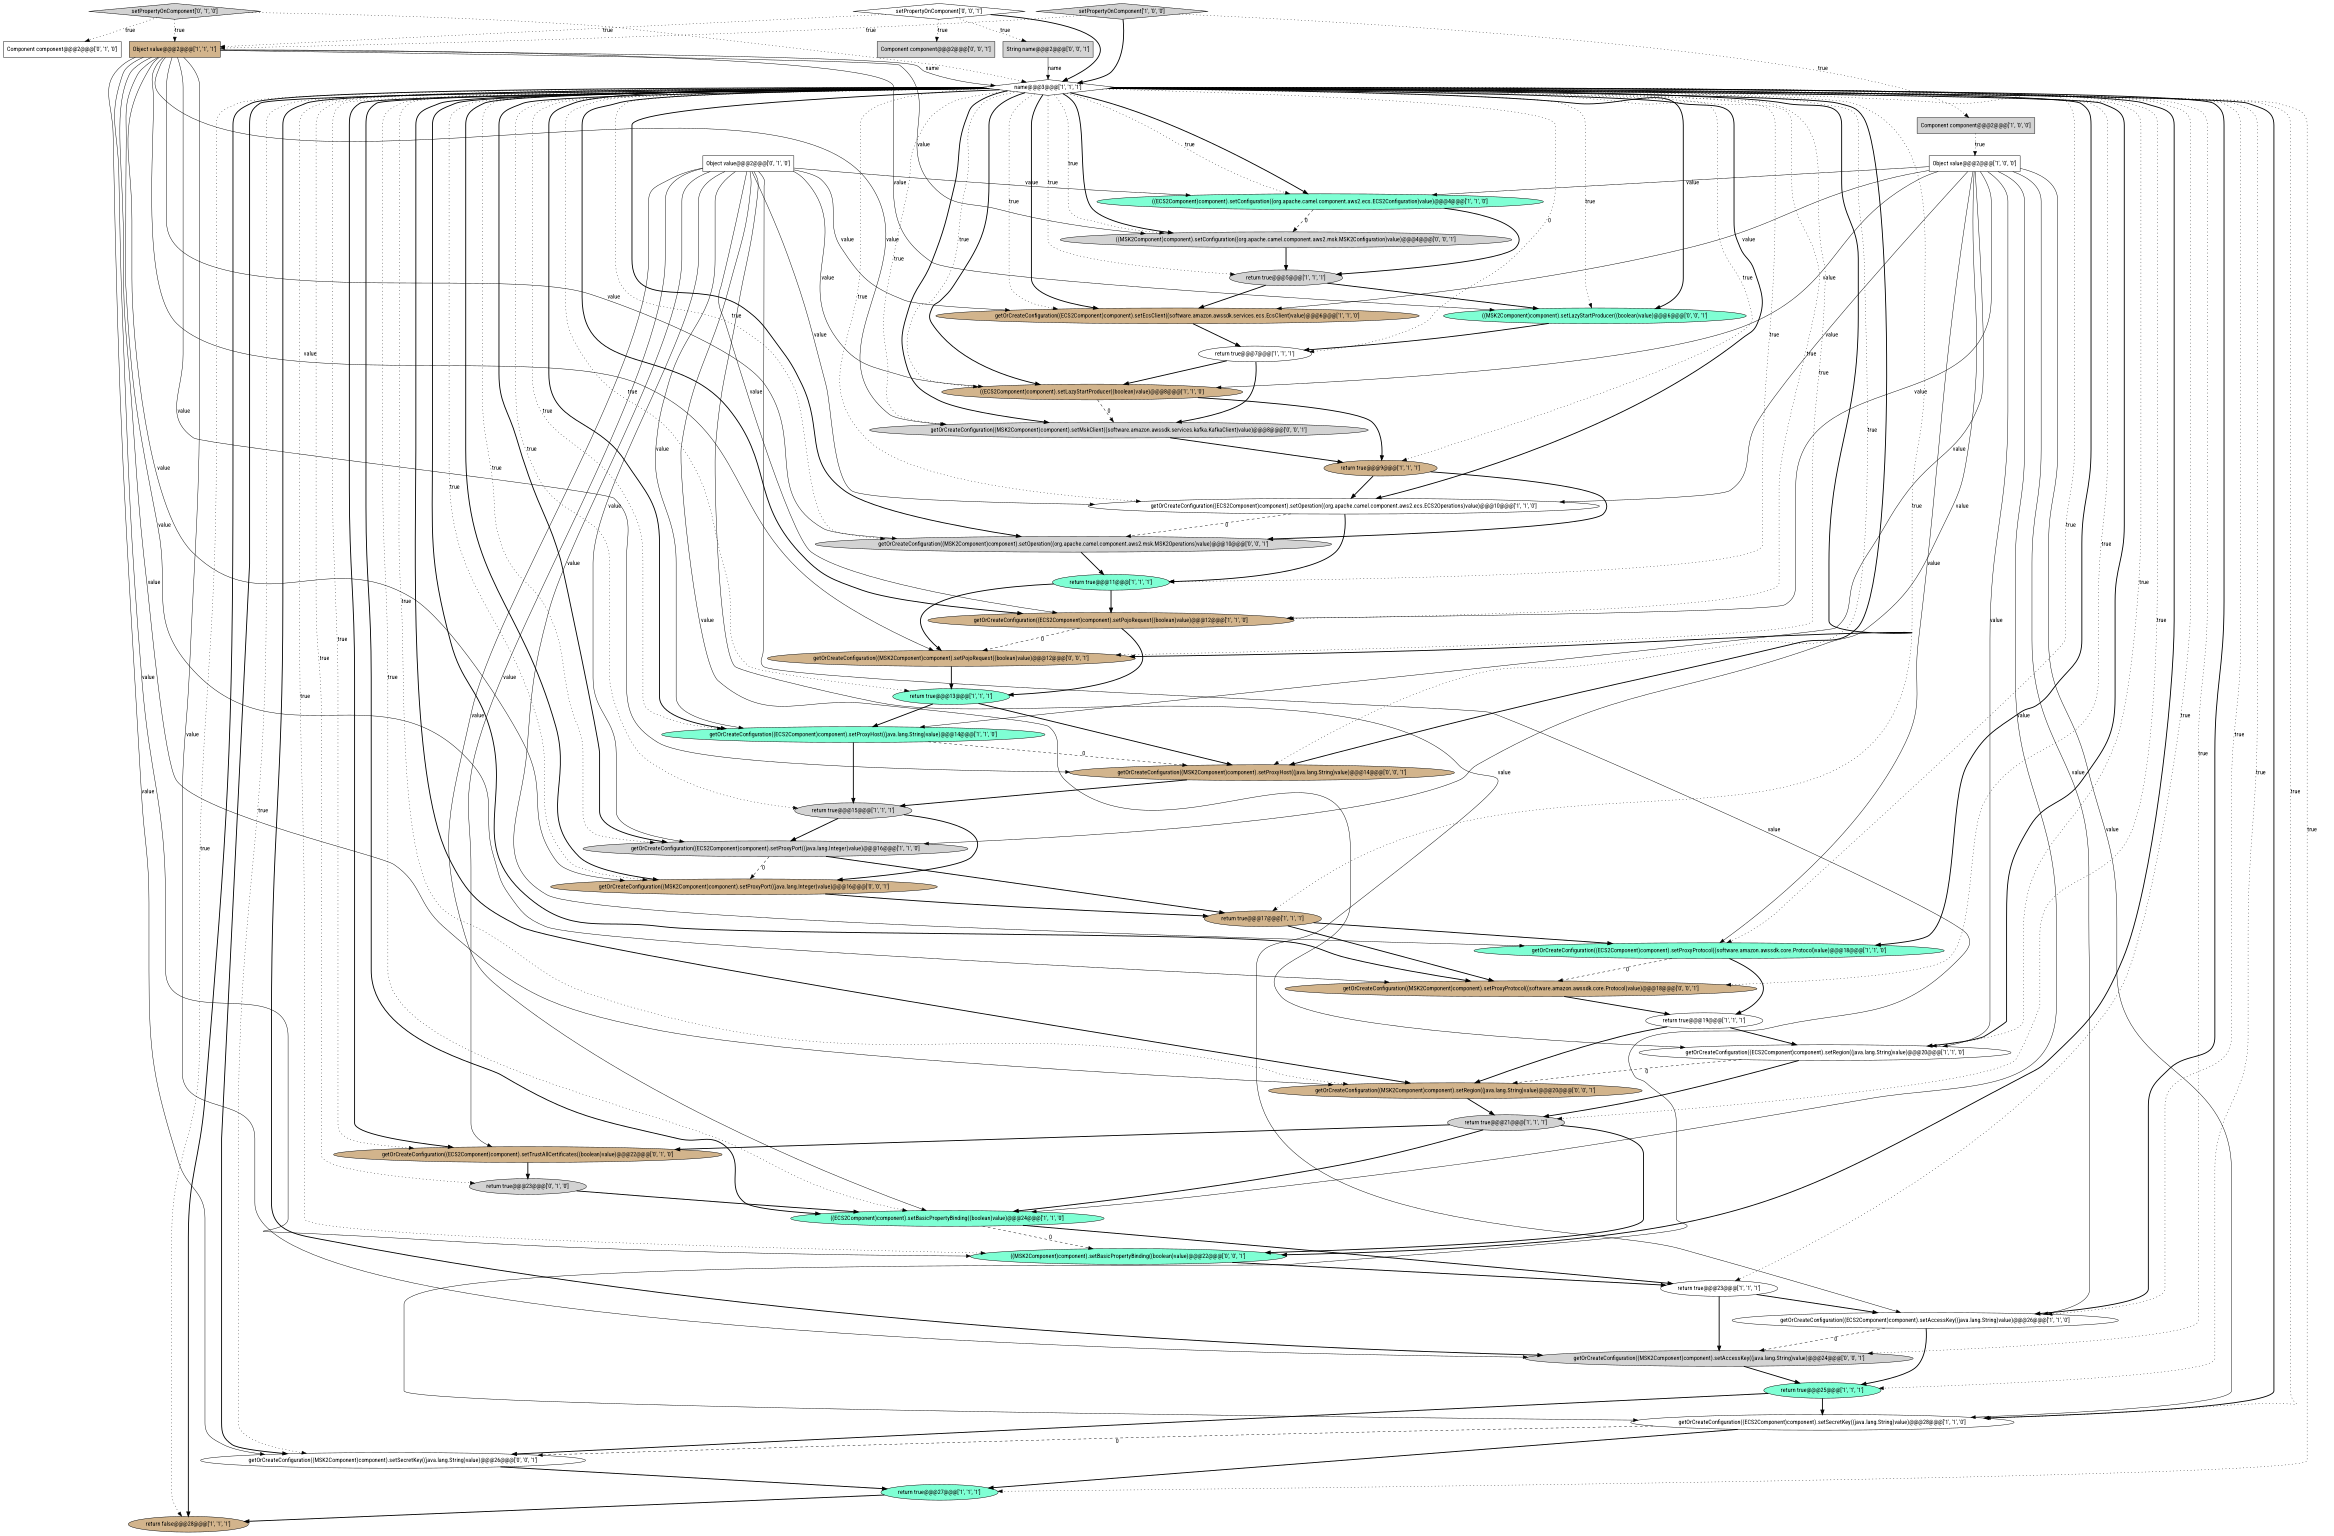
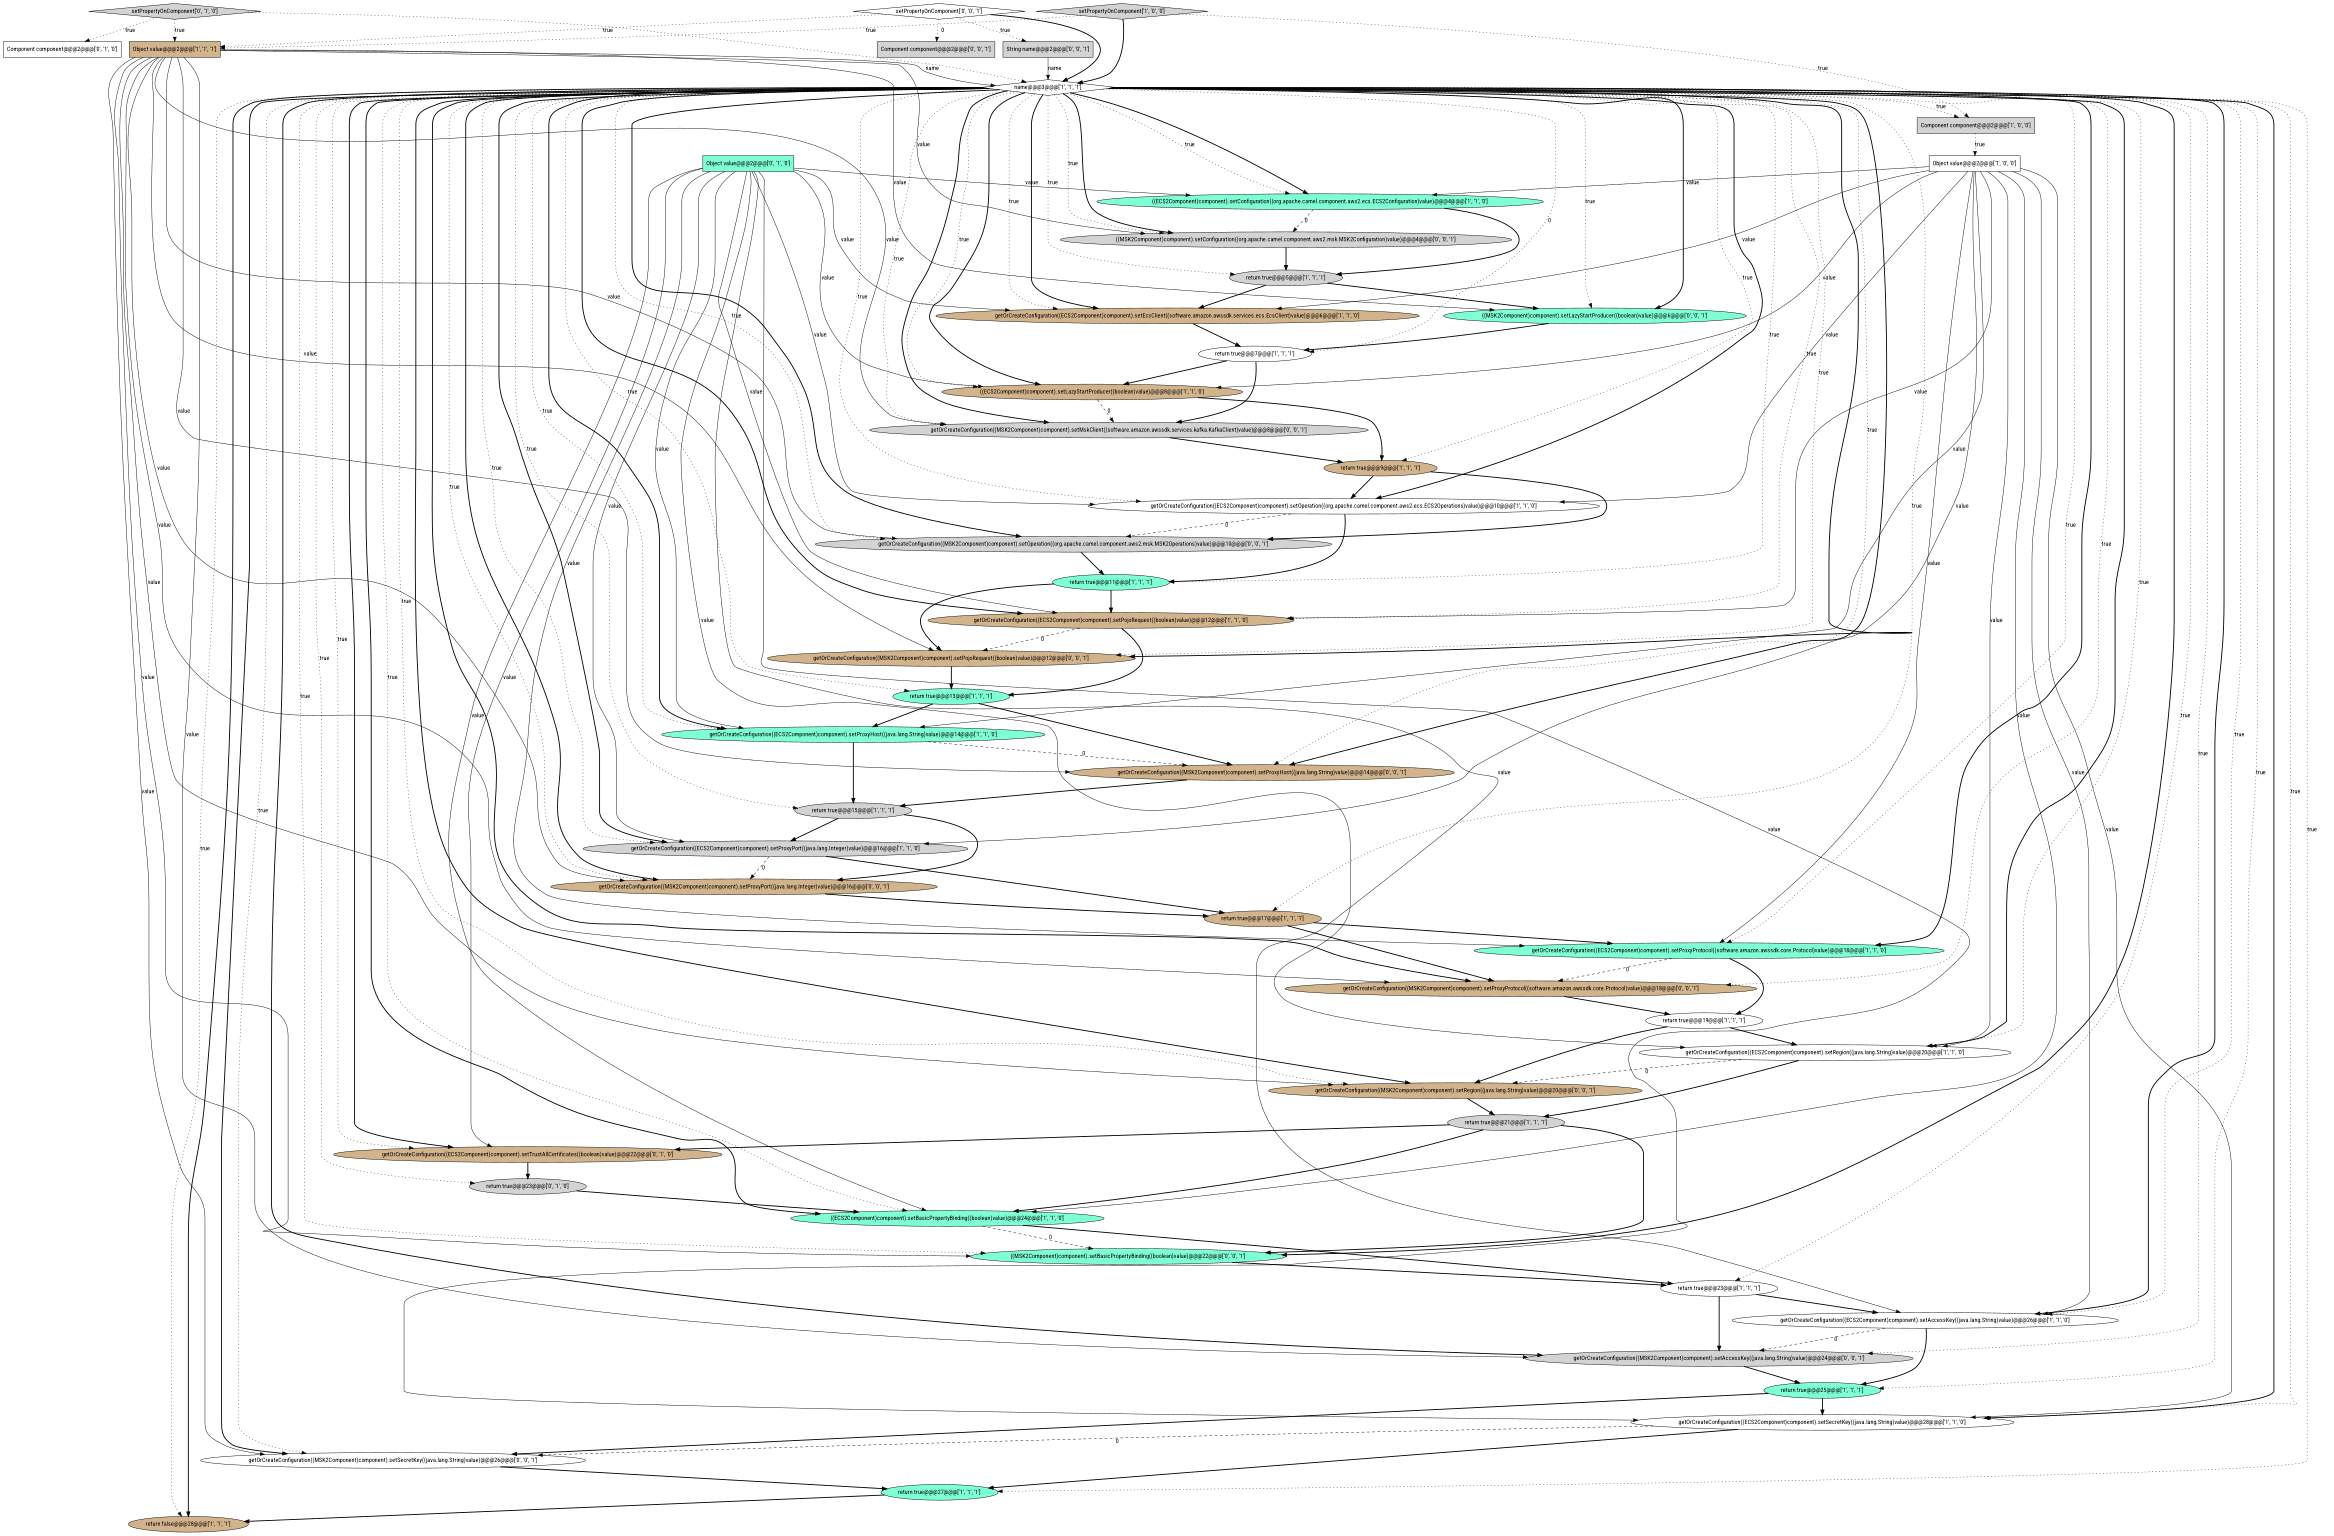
edge "setPropertyOnComponent['0', '0', '1']" -> "Component component@@@2@@@['0', '0', '1']": label "true" -> "0"
node "Object value@@@2@@@['0', '1', '0']": fillcolor white -> aquamarine
edge "name@@@3@@@['1', '1', '1']" -> "return true@@@21@@@['1', '1', '1']": now "name@@@3@@@['1', '1', '1']" -> "Component component@@@2@@@['1', '0', '0']"
